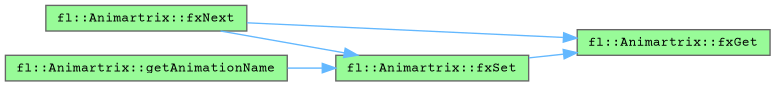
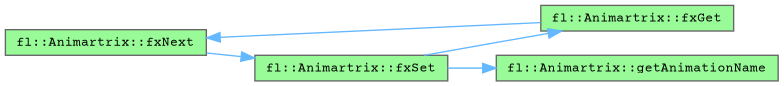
edge "fl::Animartrix::fxNext" -> "fl::Animartrix::fxGet": reversed
edge "fl::Animartrix::getAnimationName" -> "fl::Animartrix::fxSet": reversed
